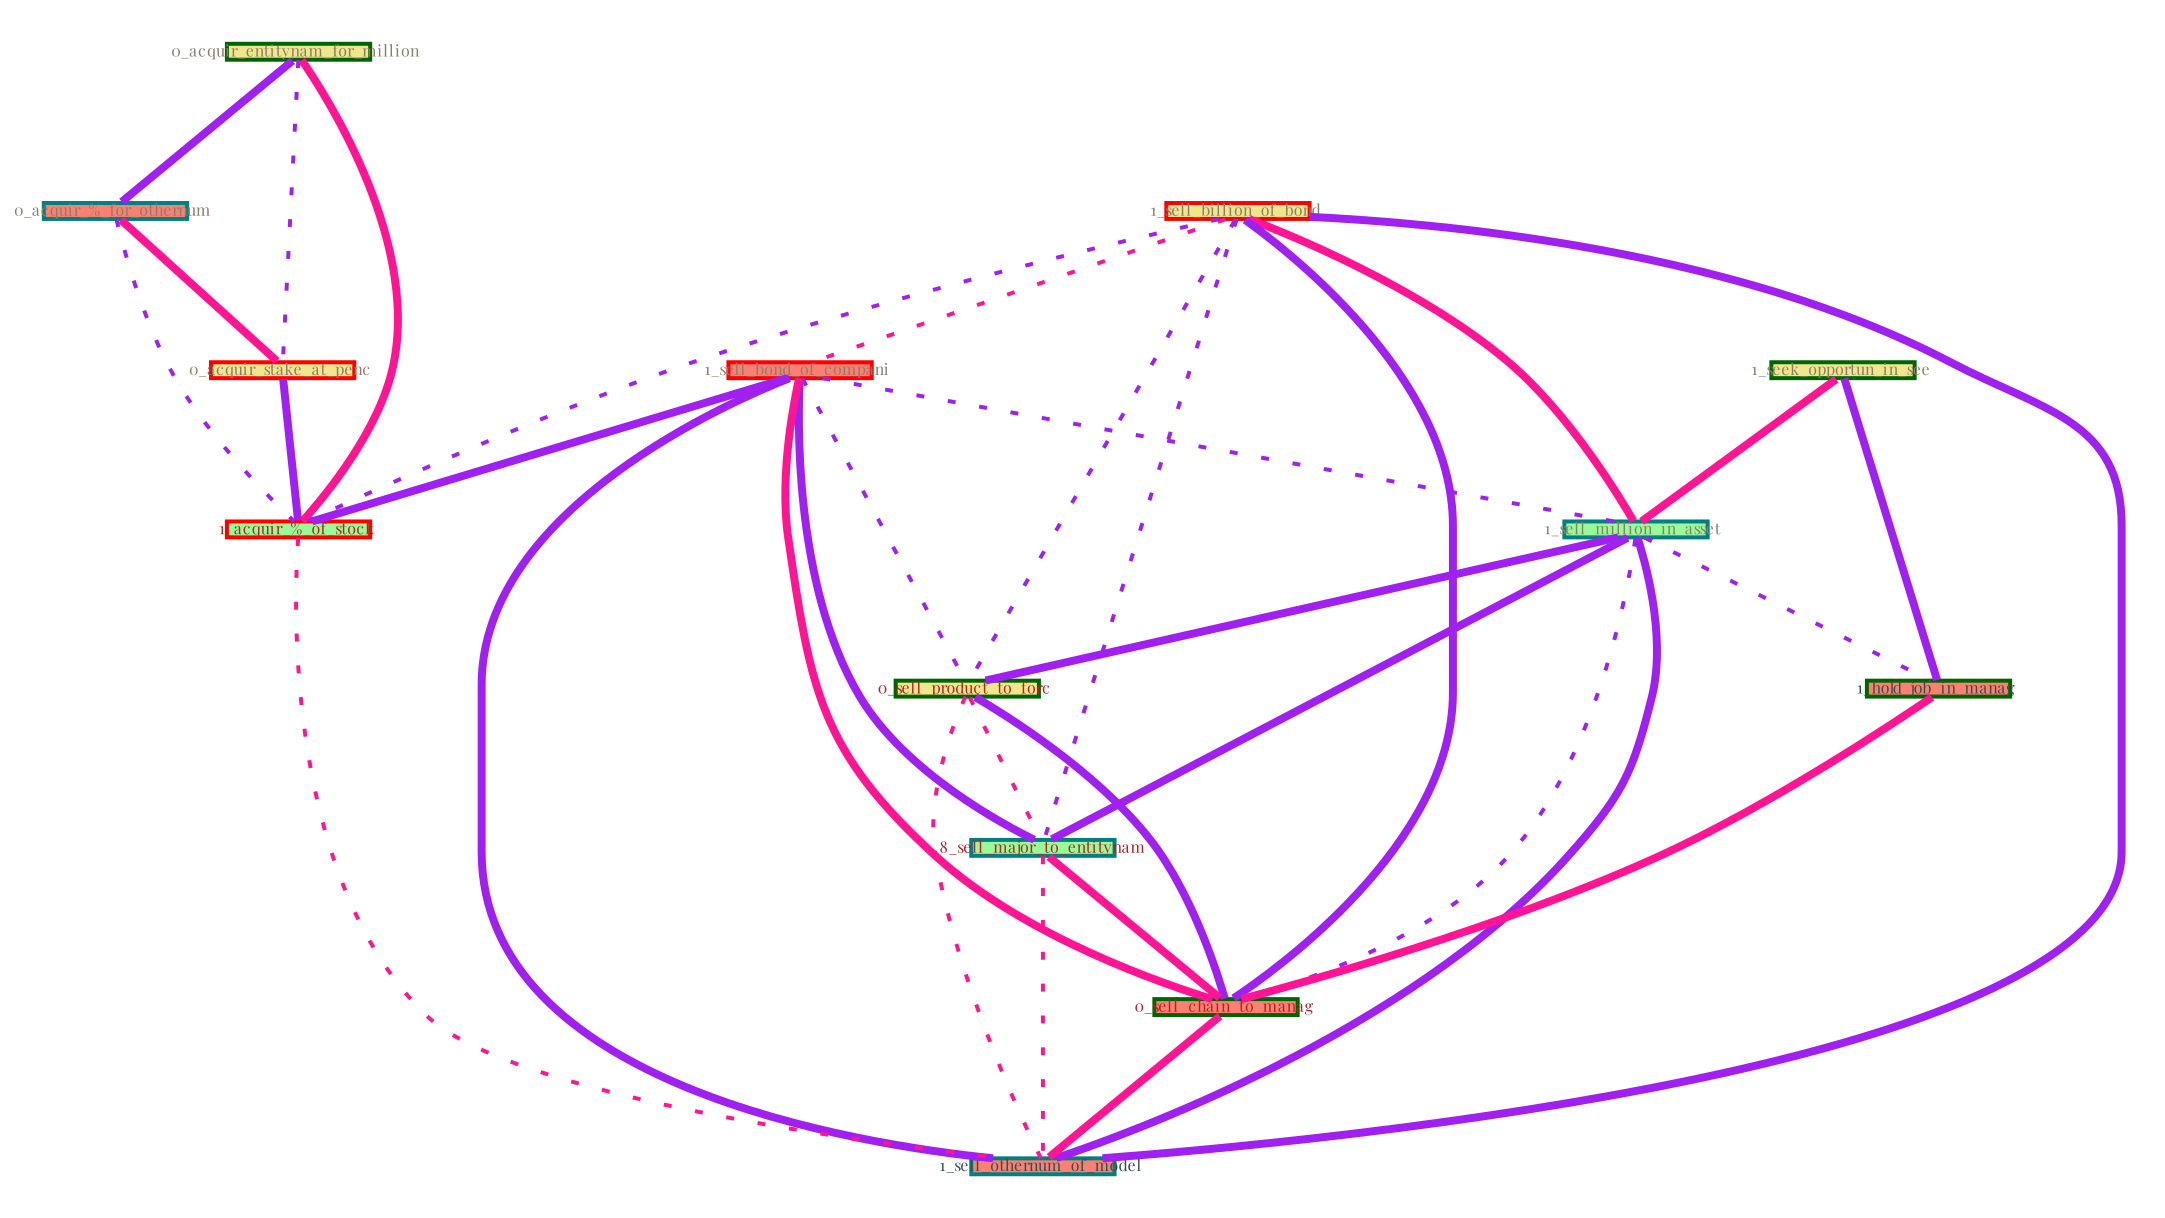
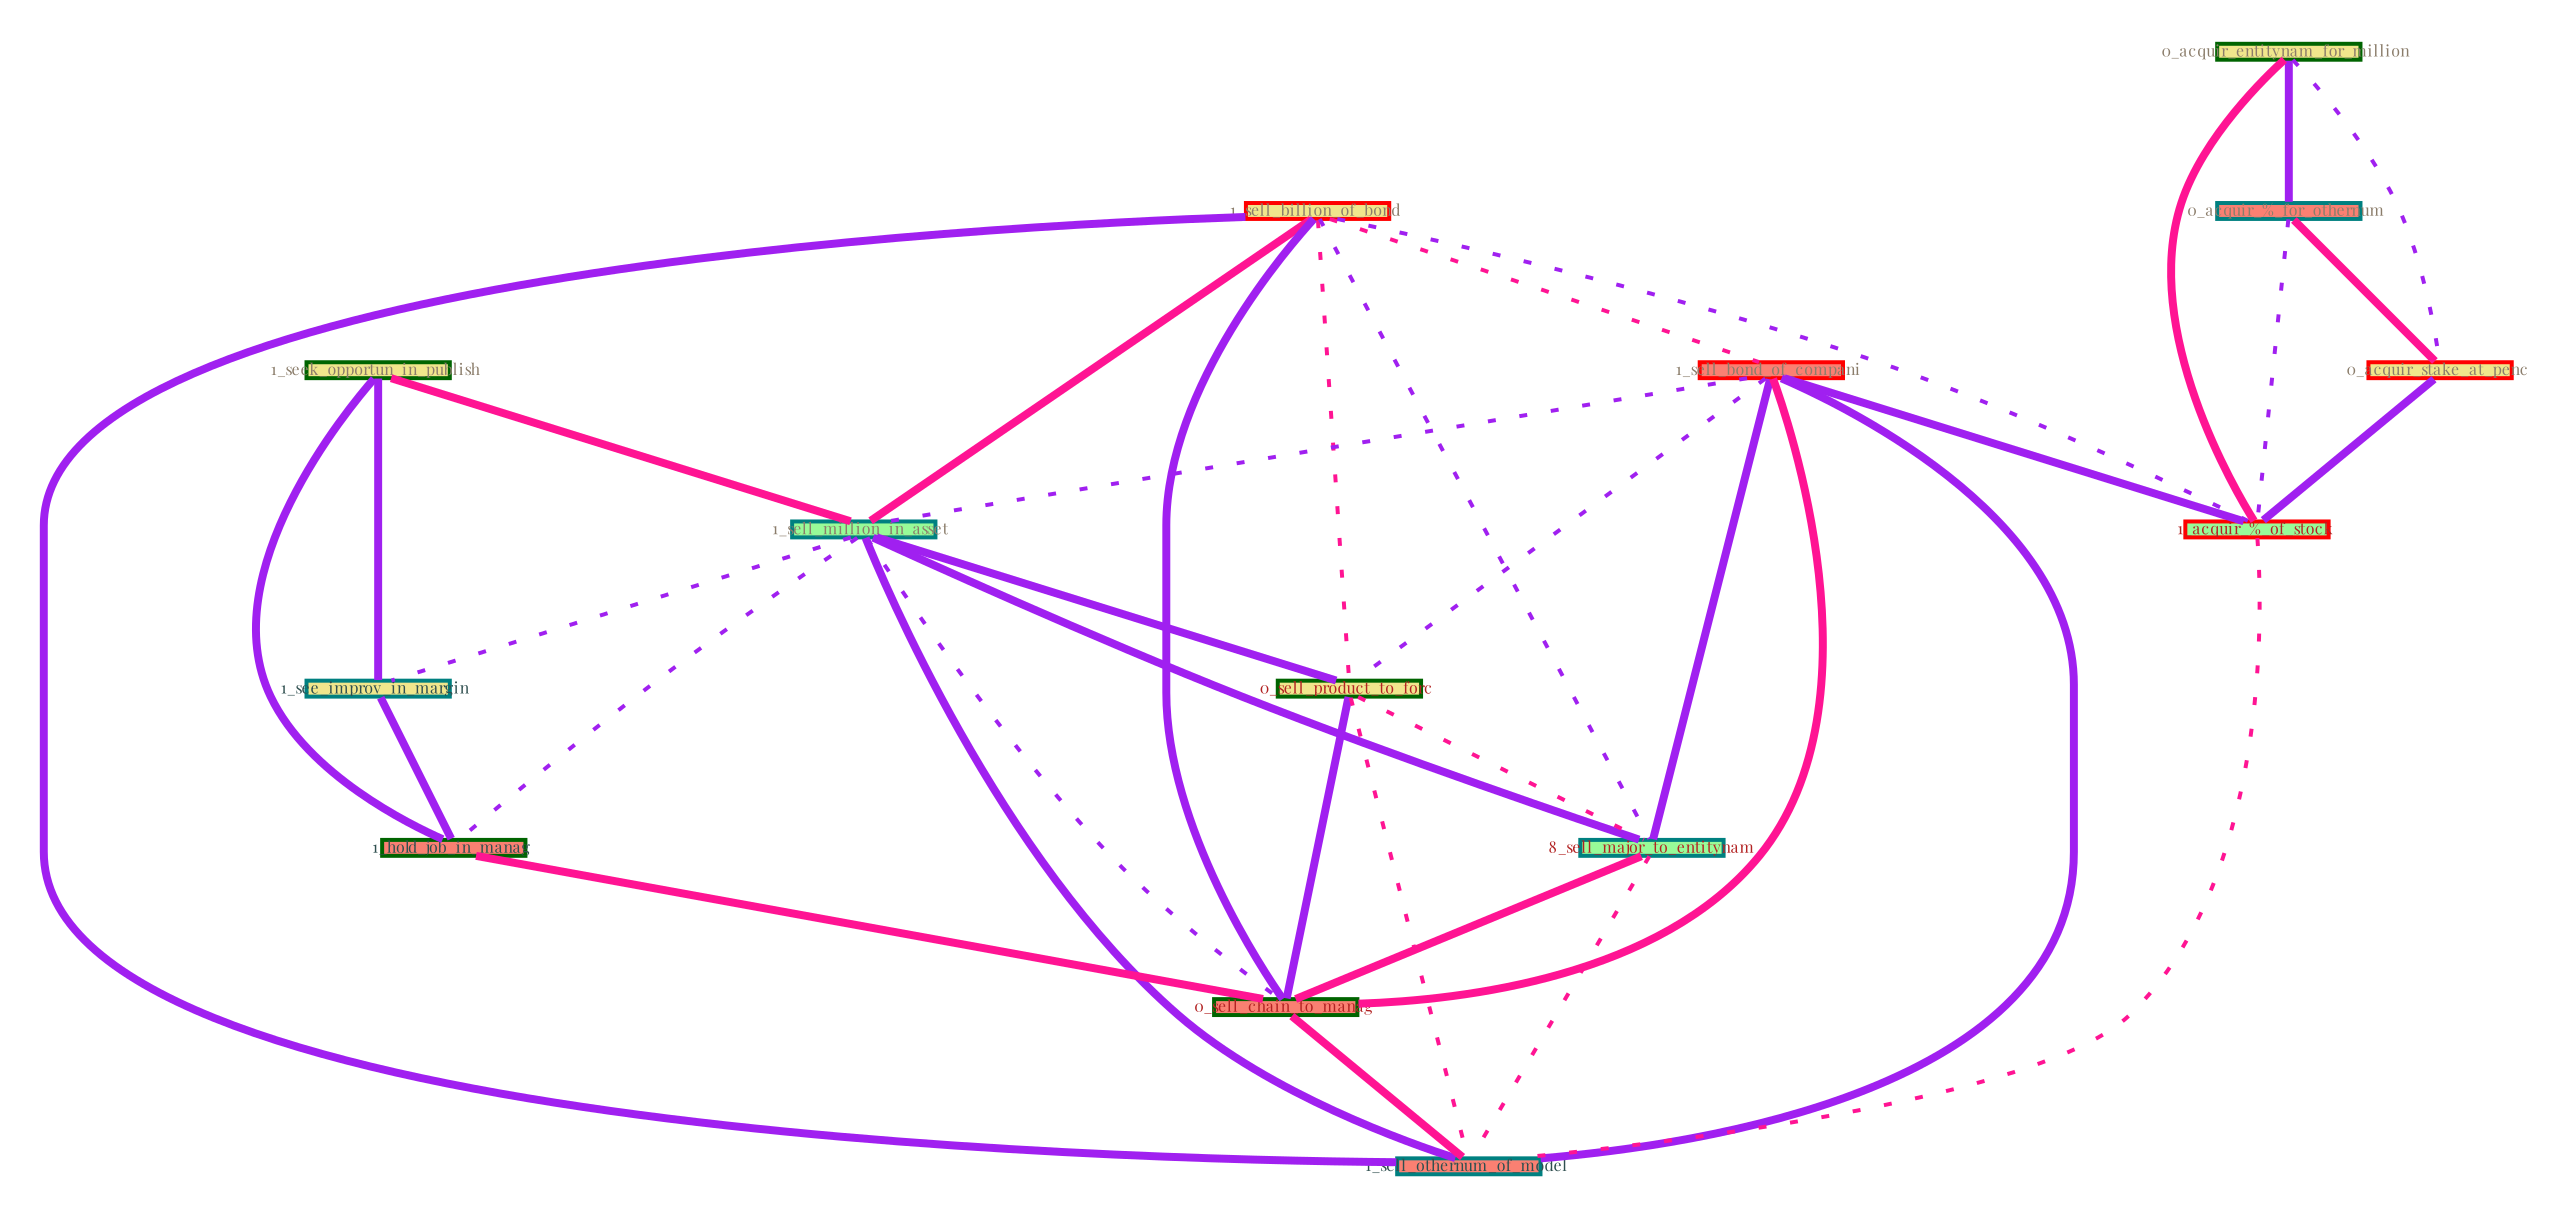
node "1_seek_opportun_in_see": label "1_seek_opportun_in_see" -> "1_seek_opportun_in_publish"
edge "1_sell_billion_of_bond" -- "0_sell_product_to_forc": color purple -> deeppink
node "1_see_improv_in_margin": added
